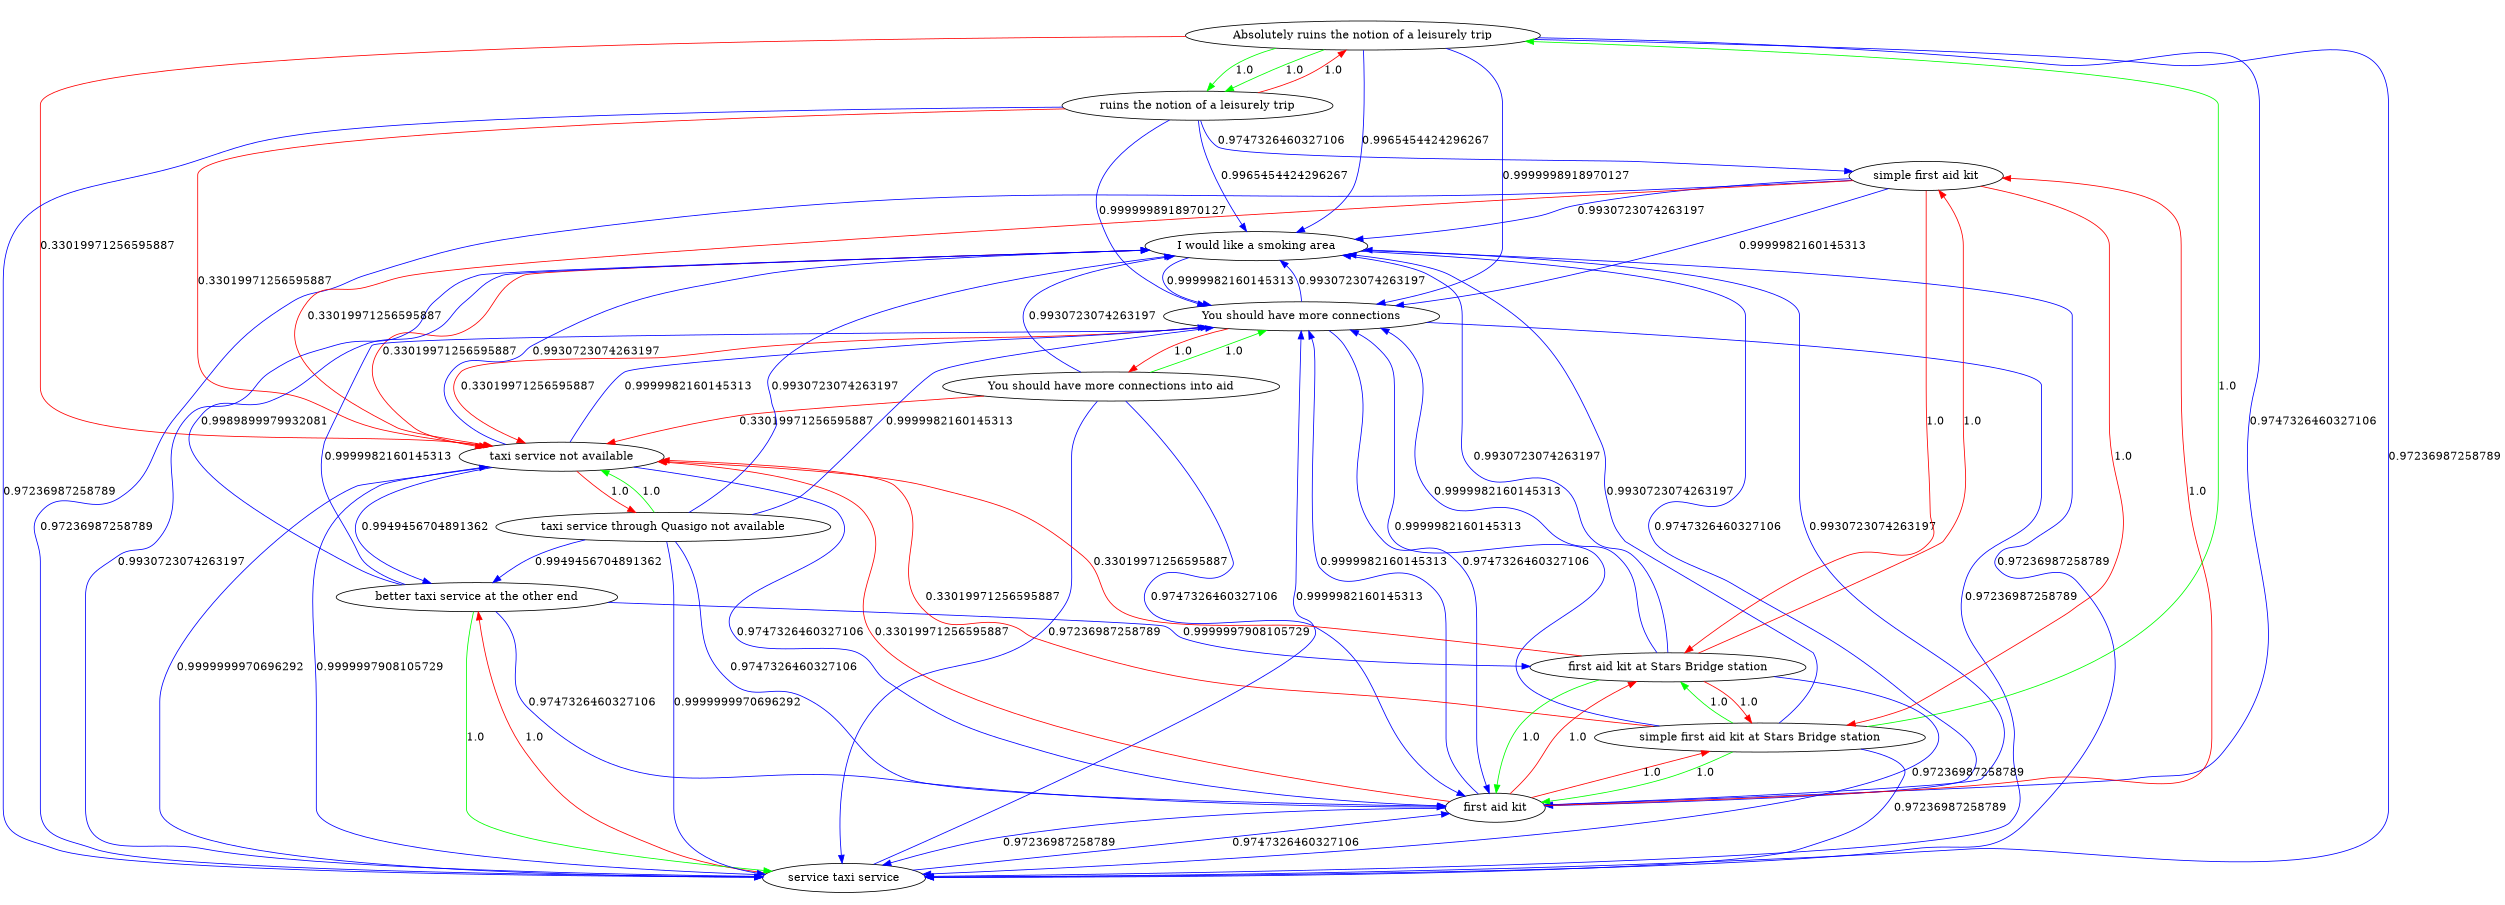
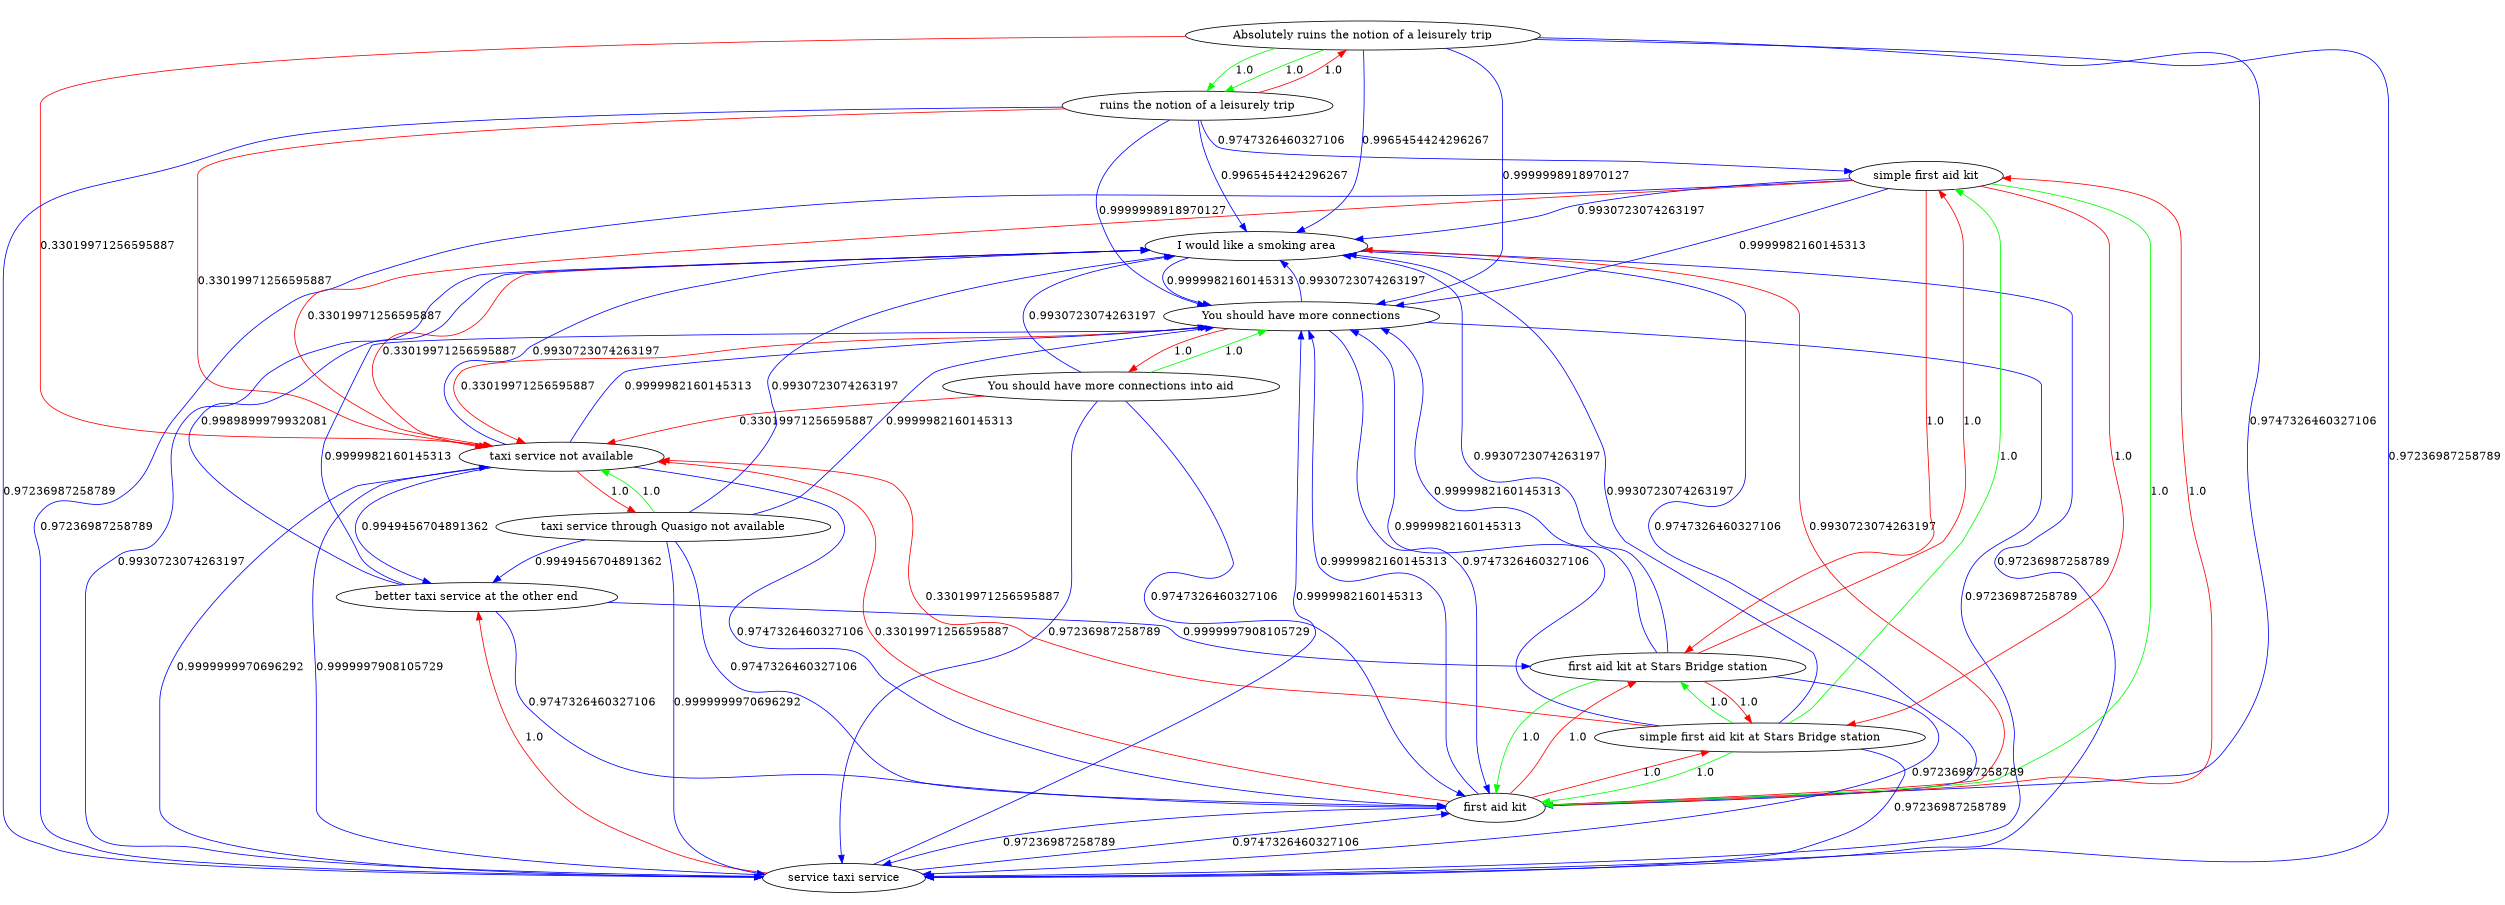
edge "simple first aid kit at Stars Bridge station" -> "Absolutely ruins the notion of a leisurely trip": now "simple first aid kit at Stars Bridge station" -> "simple first aid kit"
edge "first aid kit" -> "I would like a smoking area": color blue -> red
edge "first aid kit at Stars Bridge station" -> "taxi service not available": removed, label "0.33019971256595887"
edge "simple first aid kit" -> "first aid kit": added, label "1.0"
edge "better taxi service at the other end" -> "service taxi service": removed, label "1.0"
